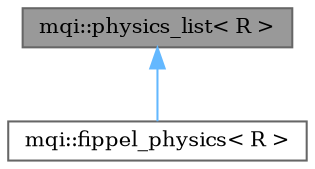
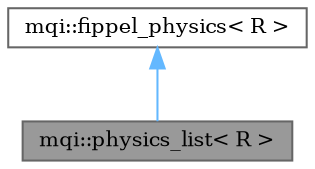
edge "mqi::fippel_physics< R >" -> "mqi::physics_list< R >": reversed
